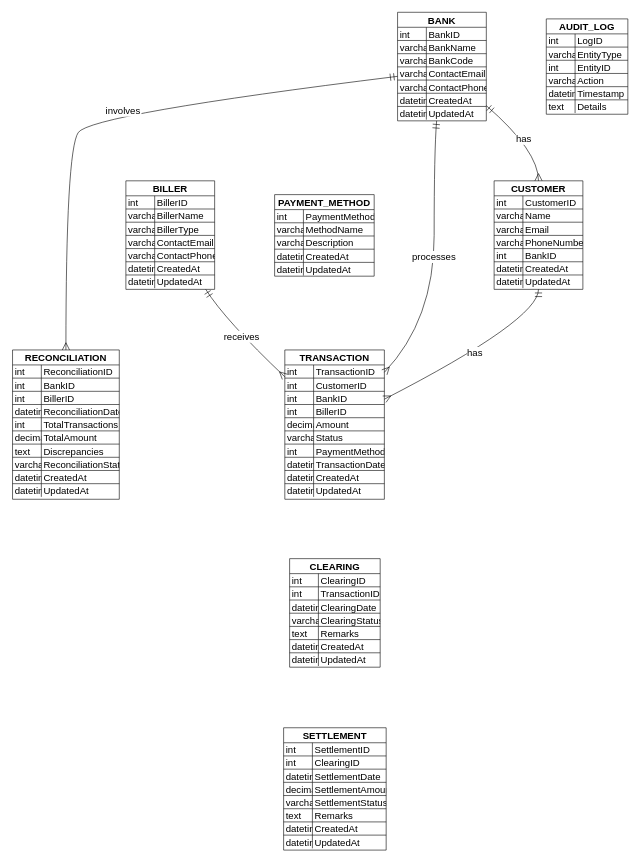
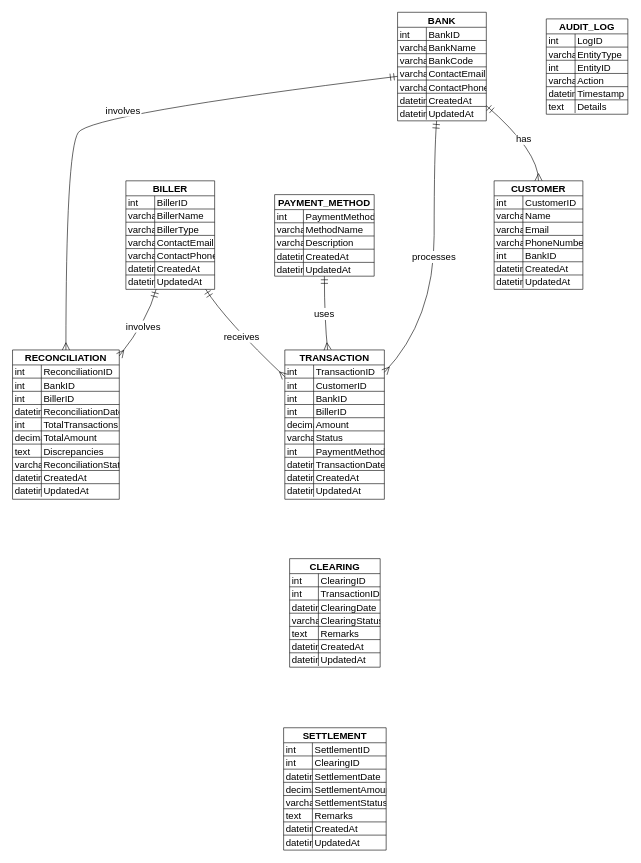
edge "PAYMENT_METHOD" -- "TRANSACTION": added, label "uses"
edge "BILLER" -- "RECONCILIATION": added, label "involves"
edge "CUSTOMER" -- "TRANSACTION": removed, label "has"
